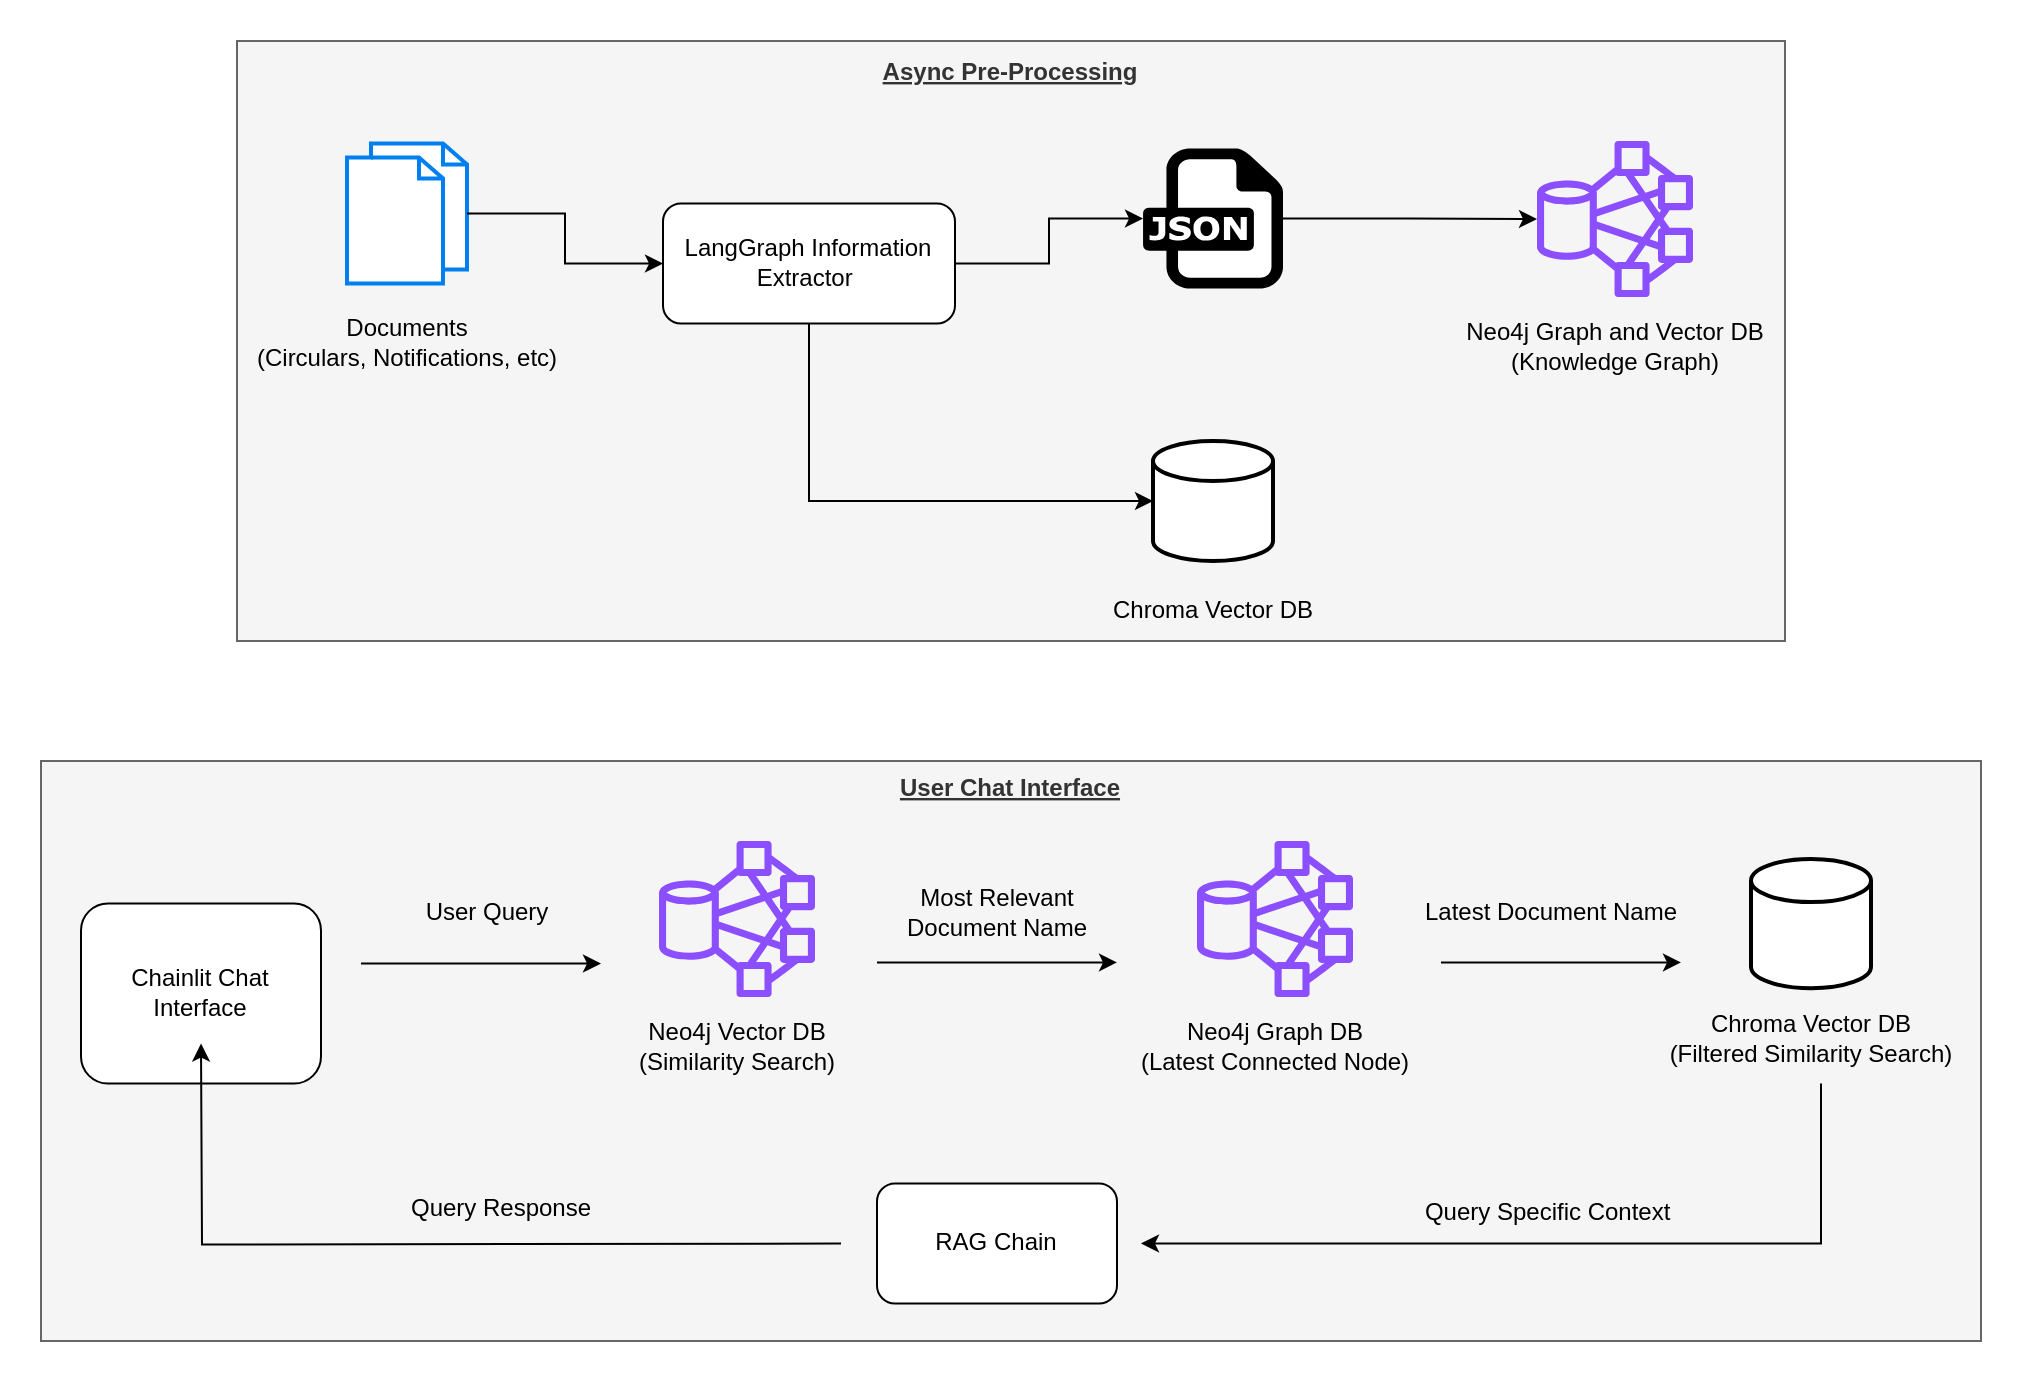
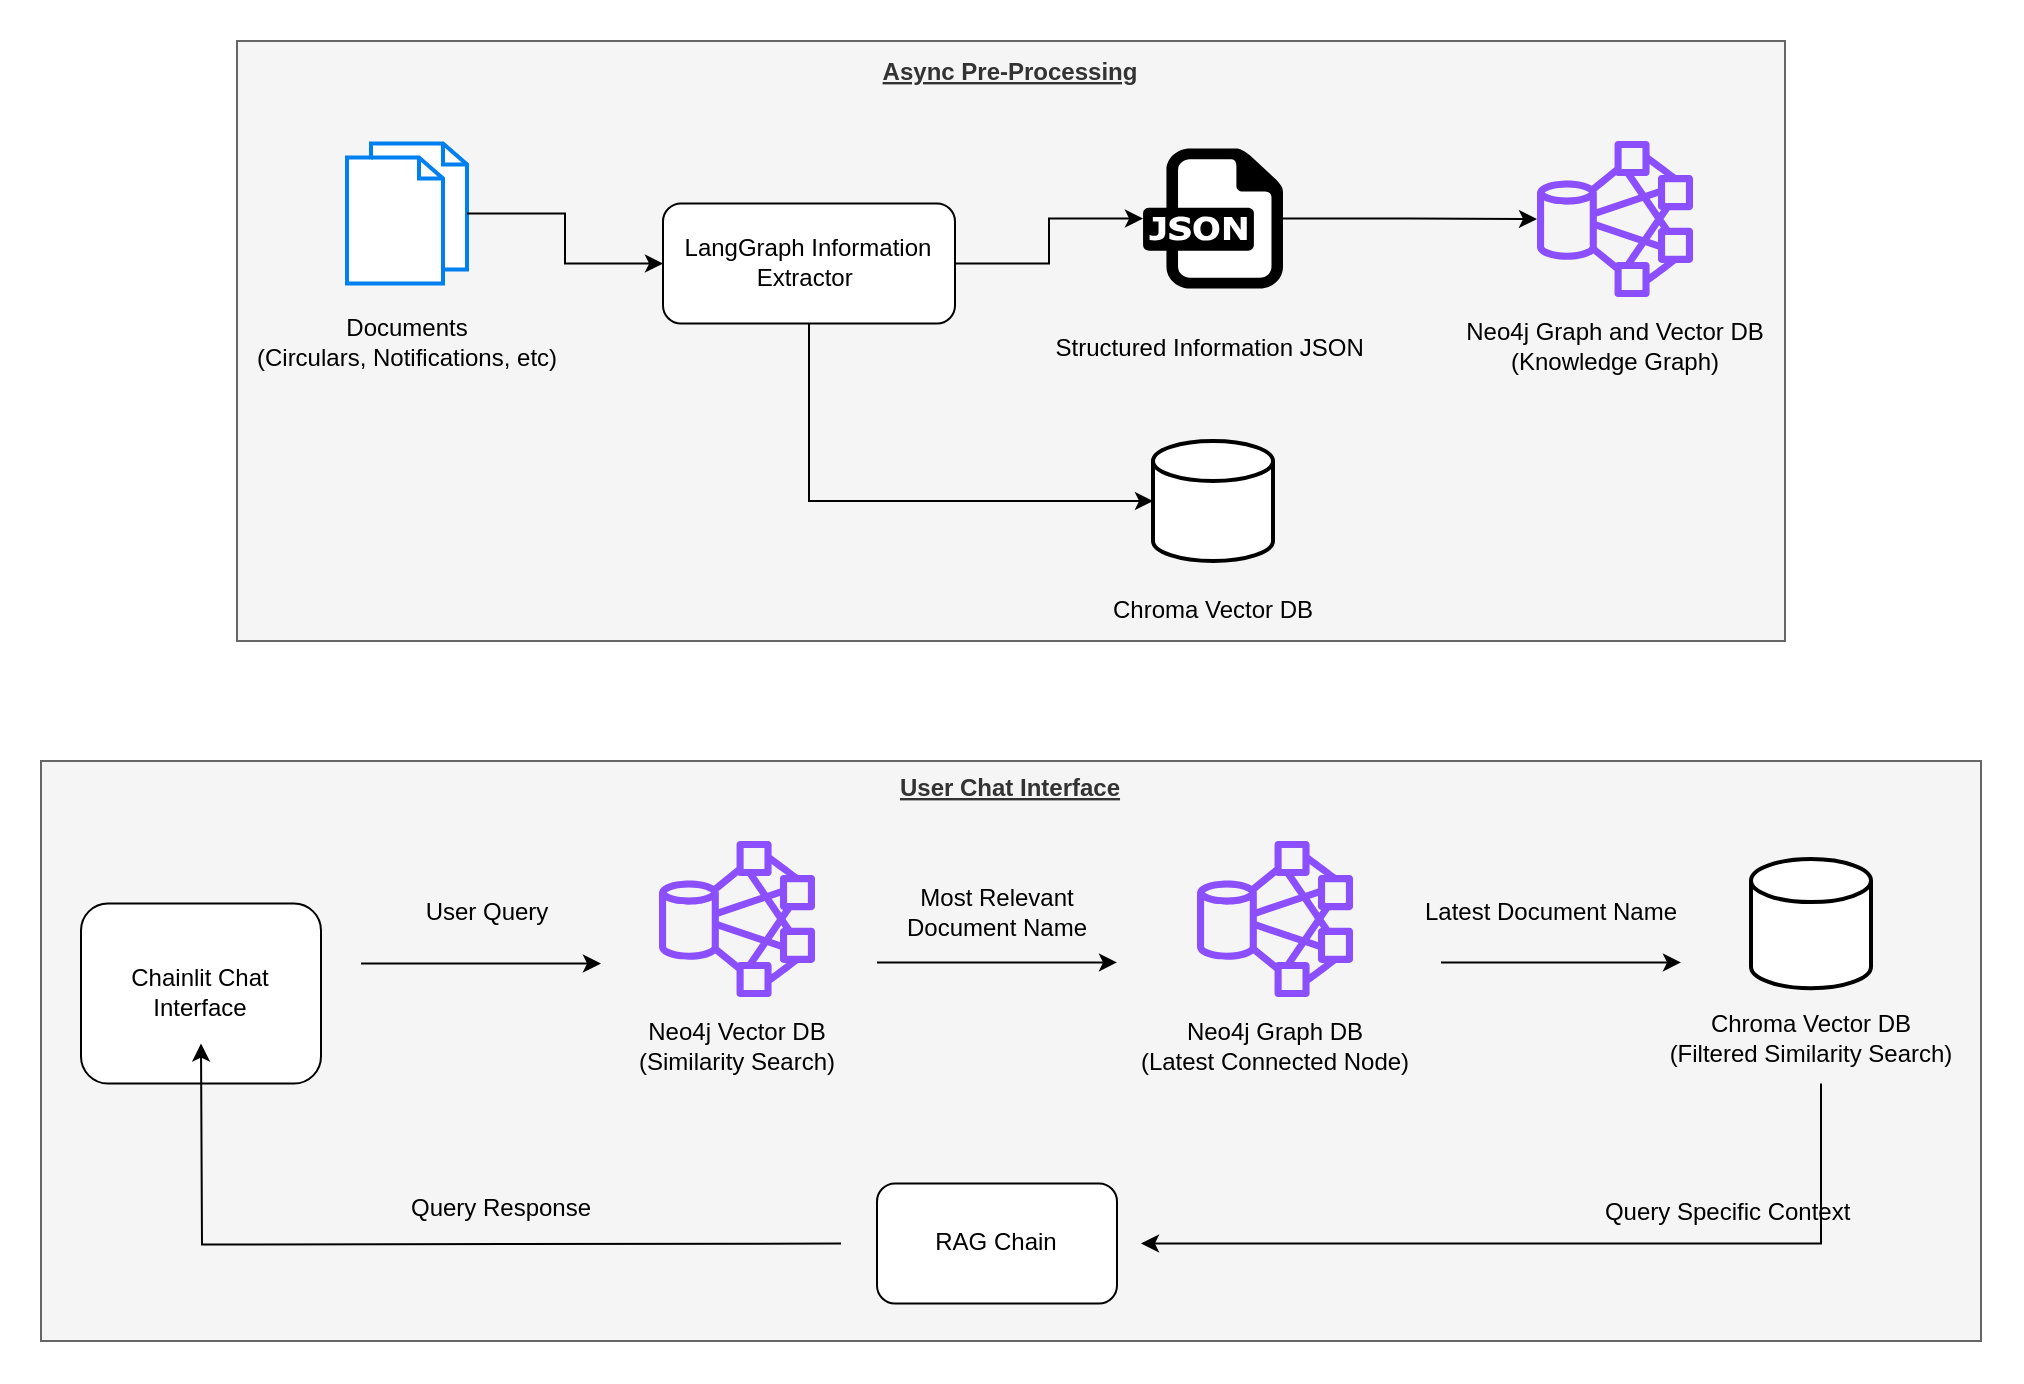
node "Structured Information JSON": added
node "Query Specific Context": moved (1551, 1214) -> (1731, 1214)
